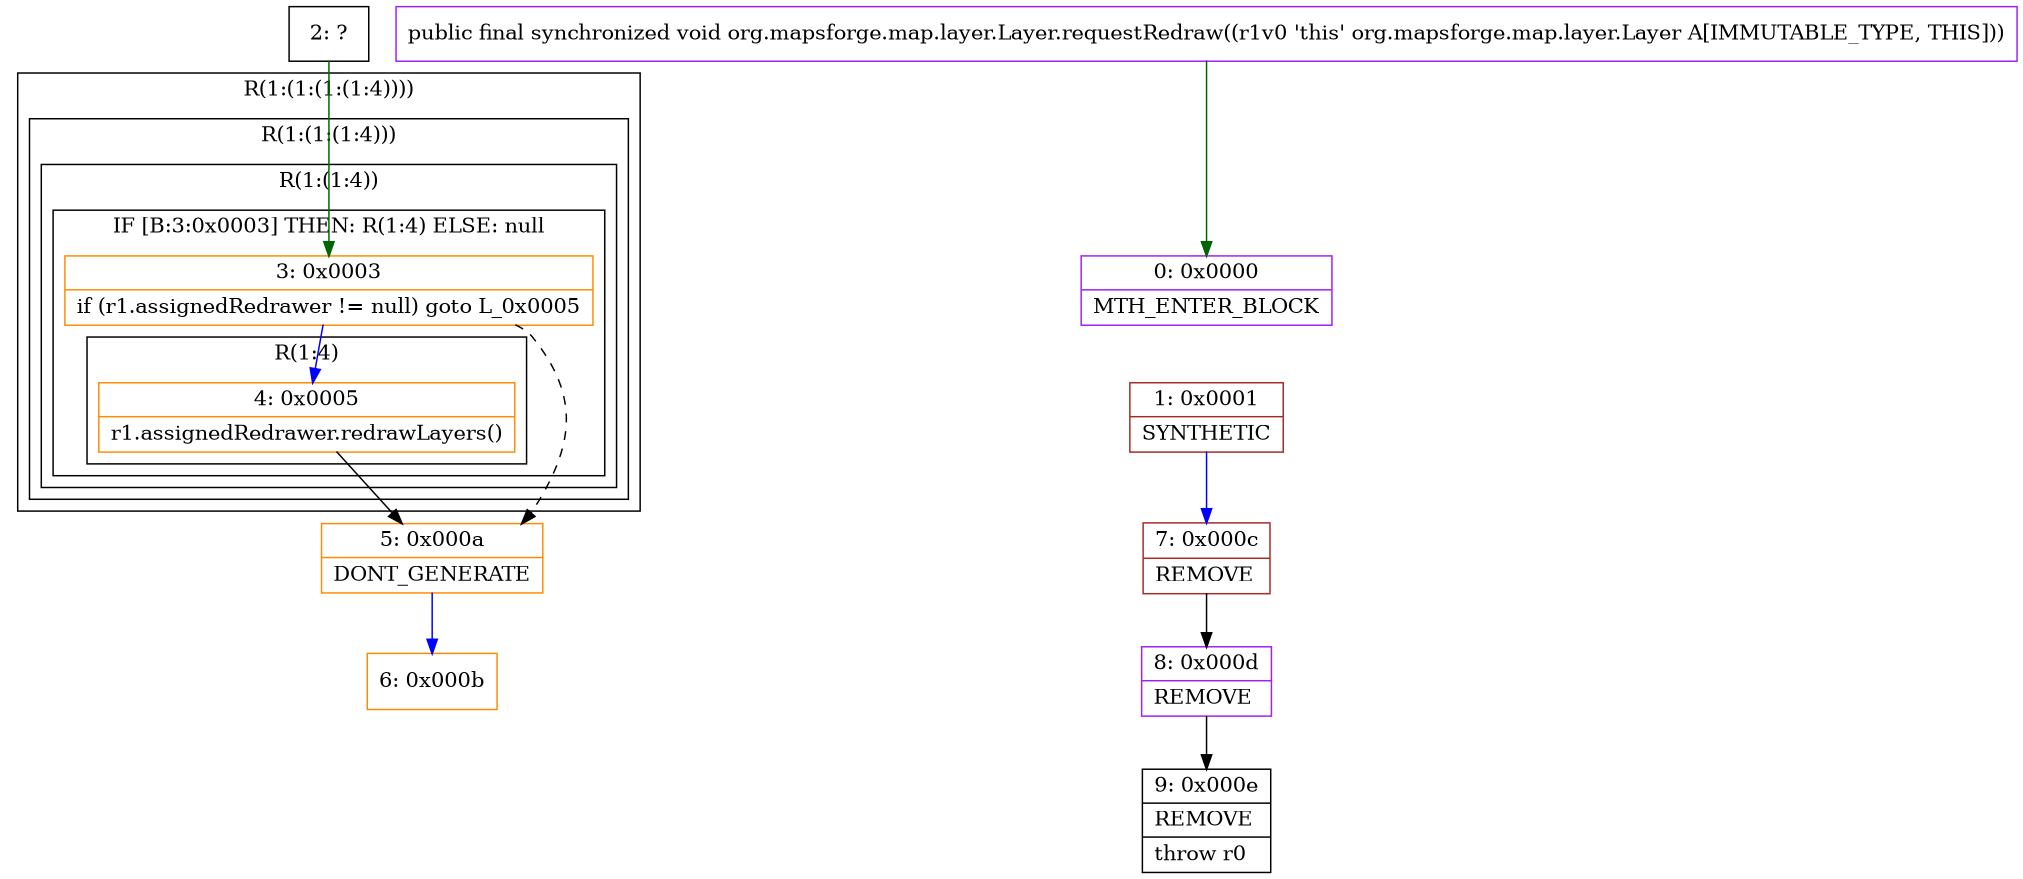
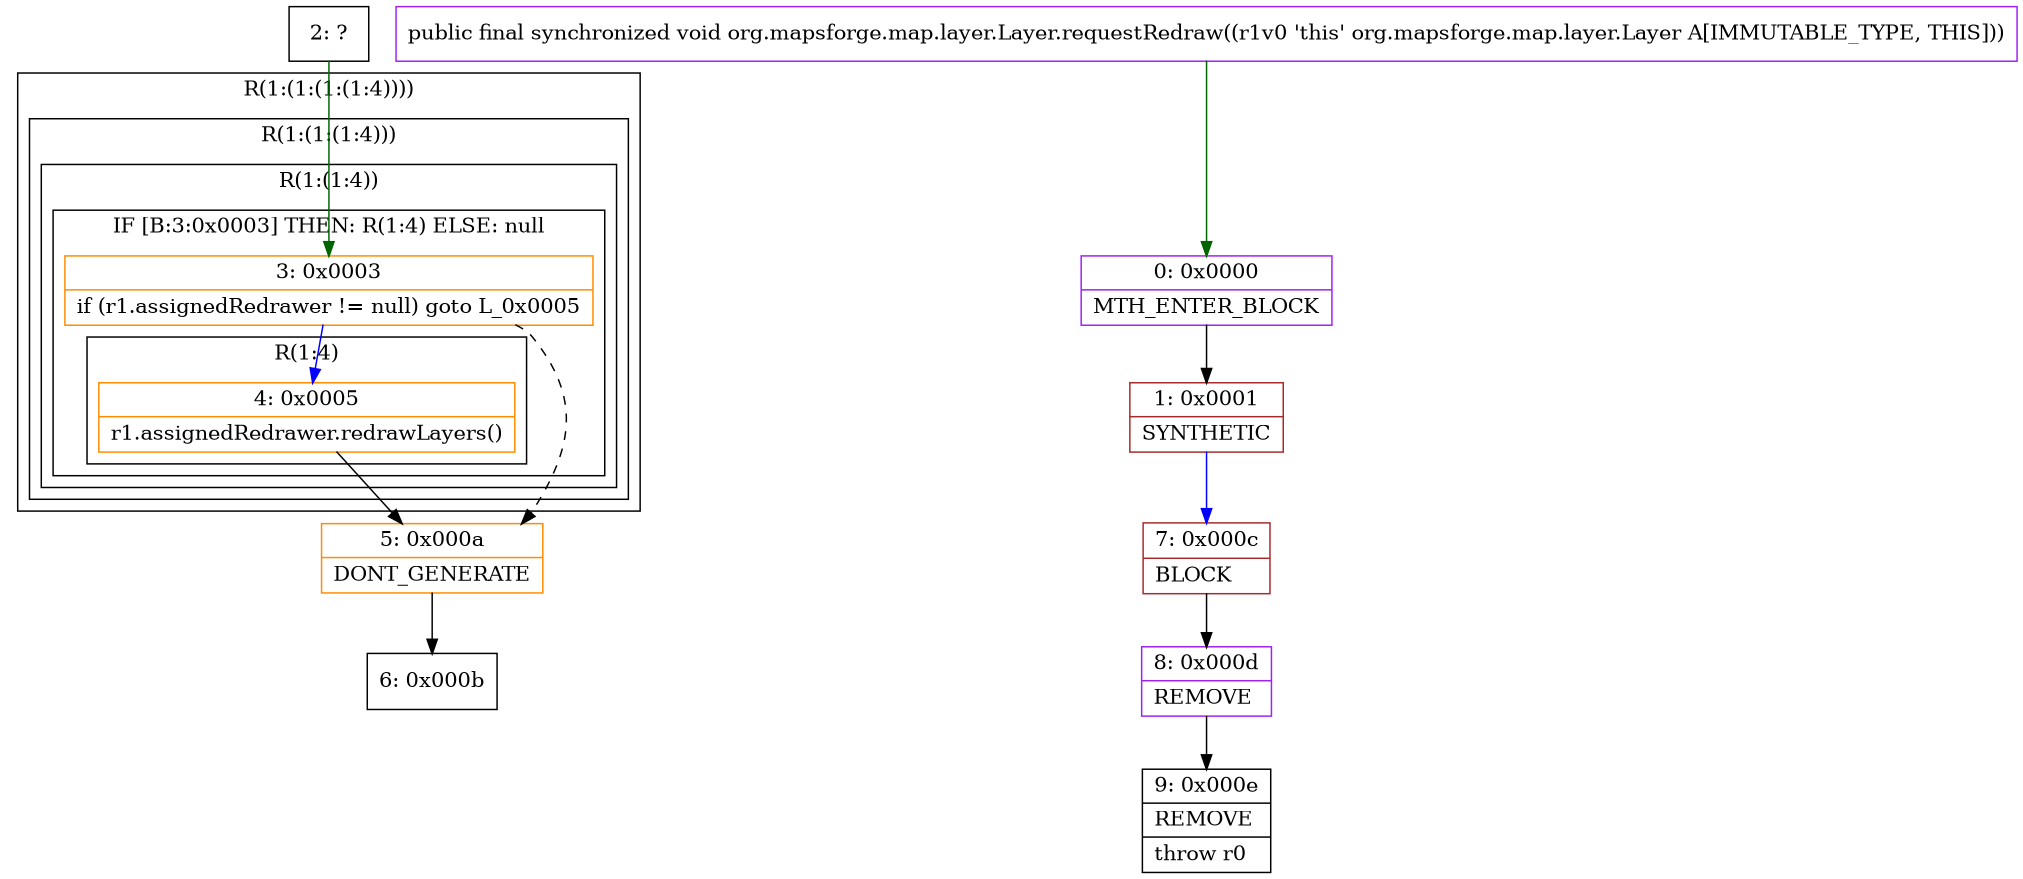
edge "0: 0x0000" -> "1: 0x0001": added
node "7: 0x000c": text "REMOVE" -> "BLOCK"
edge "5: 0x000a" -> "6: 0x000b": color blue -> black
node "6: 0x000b": color darkorange -> black
